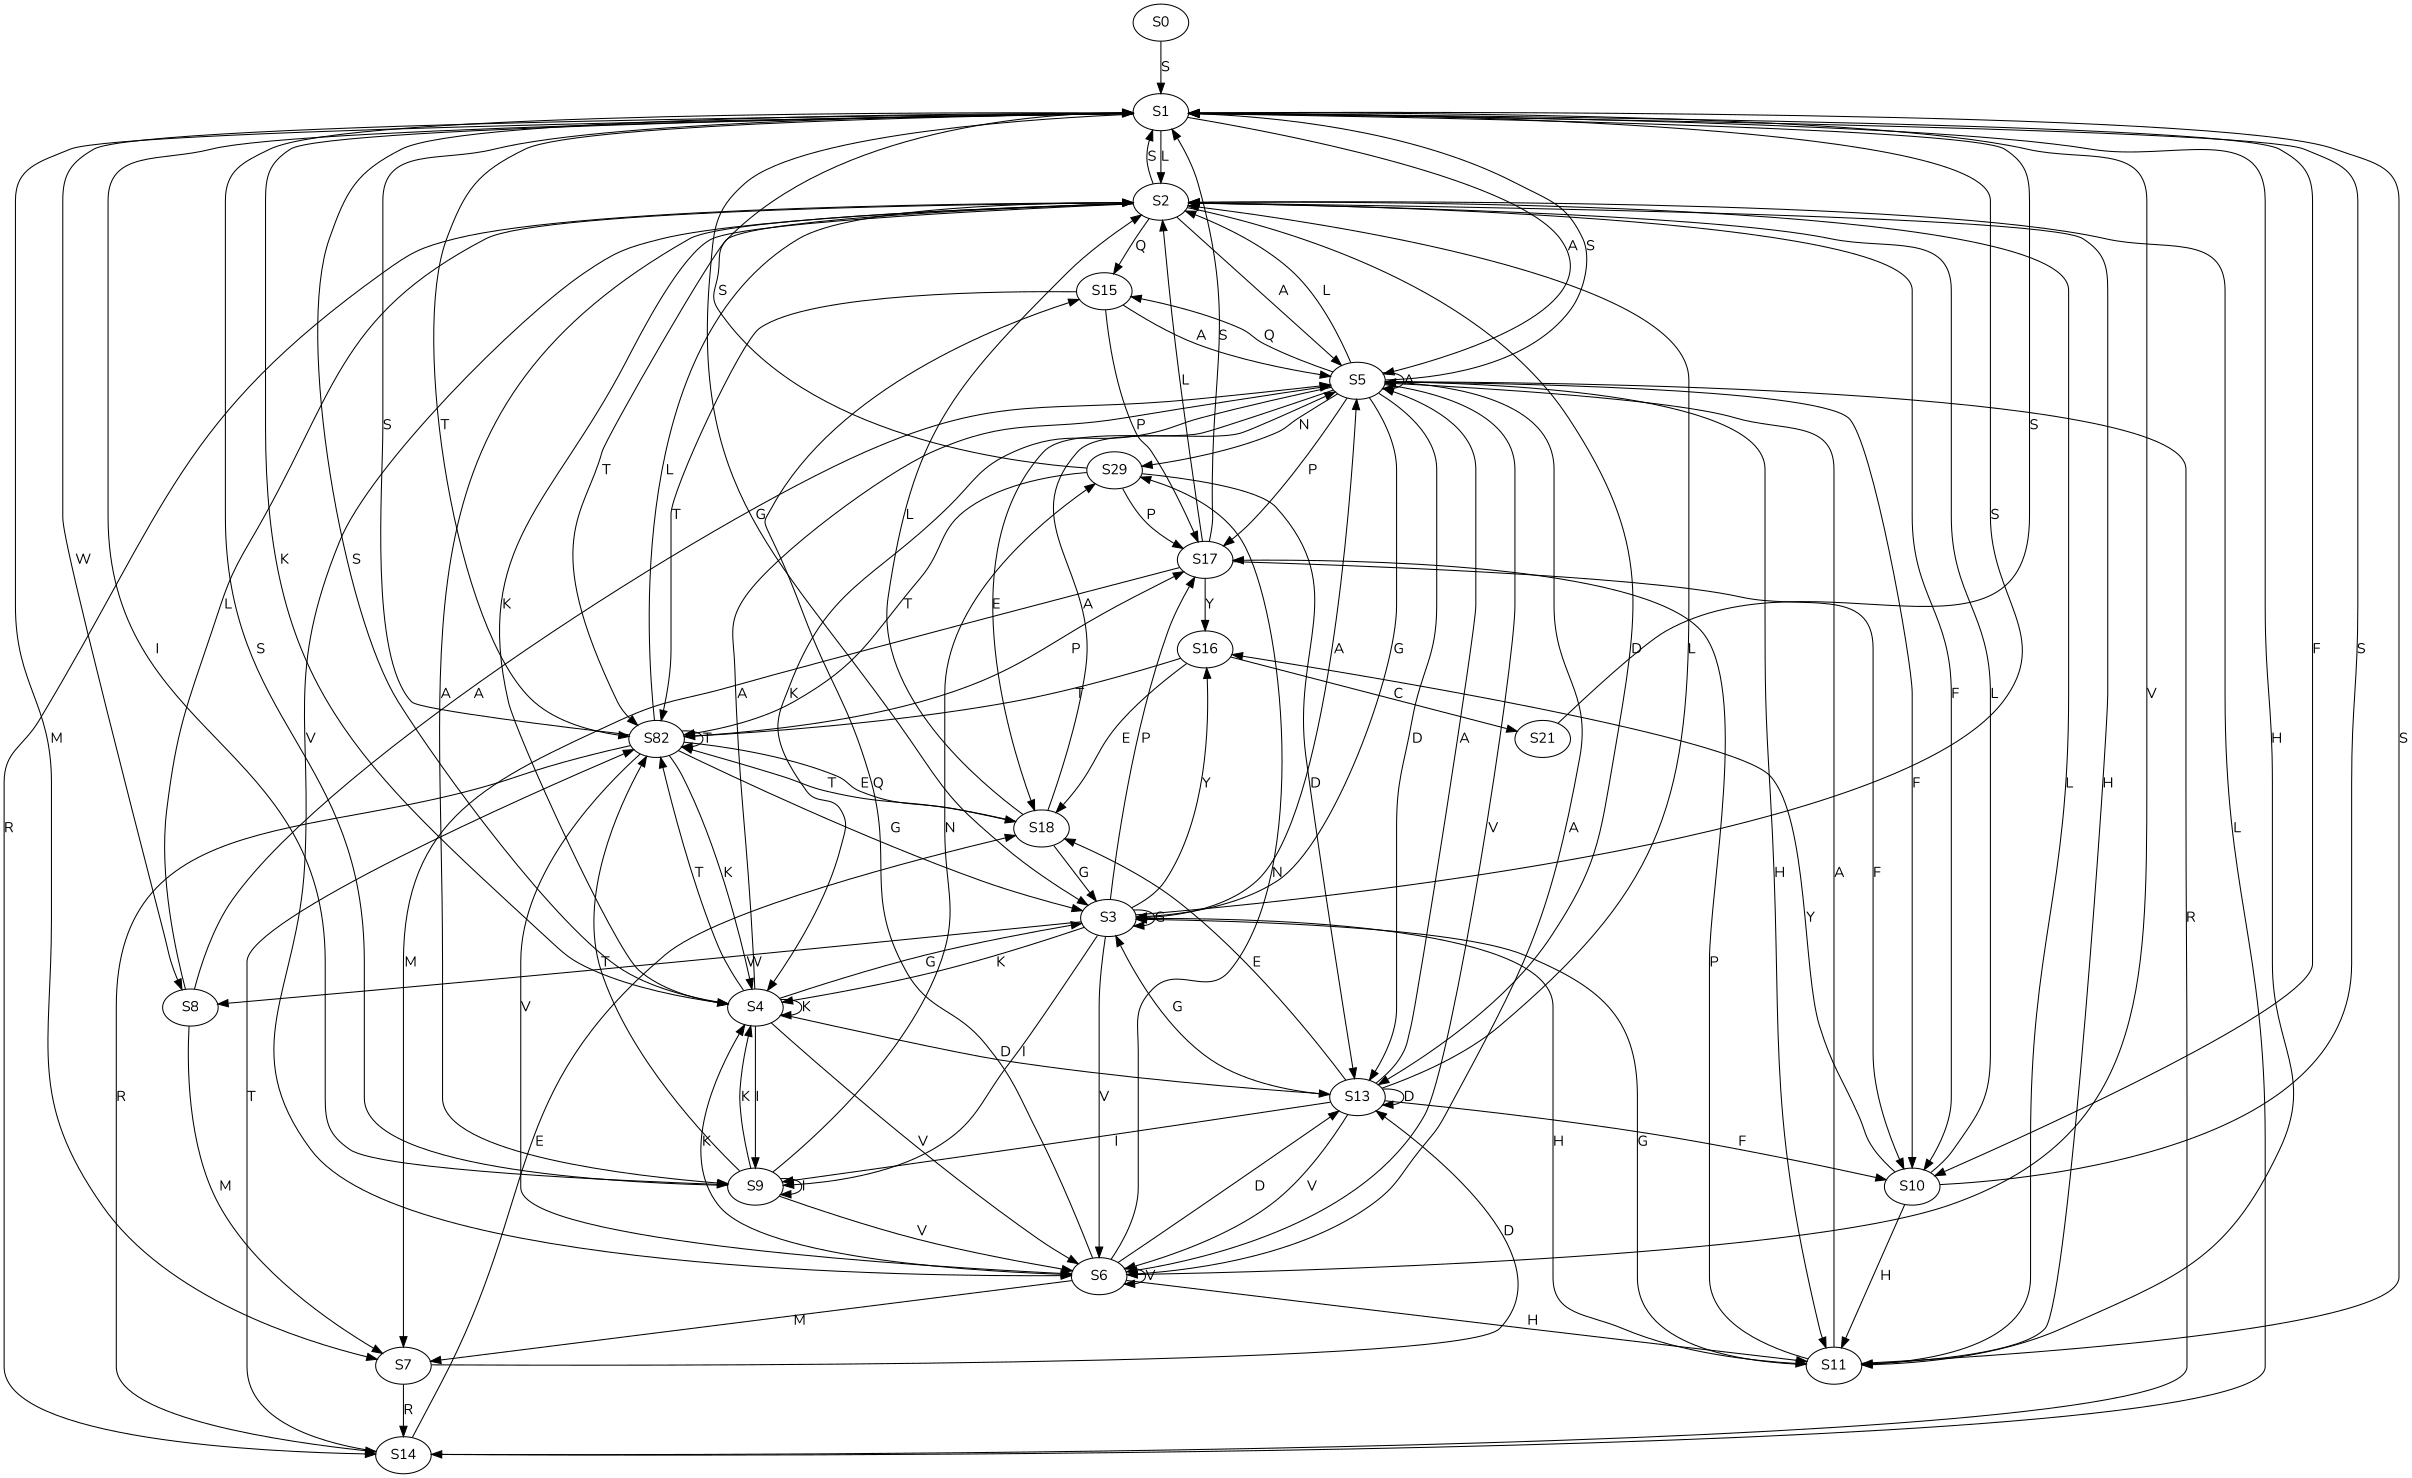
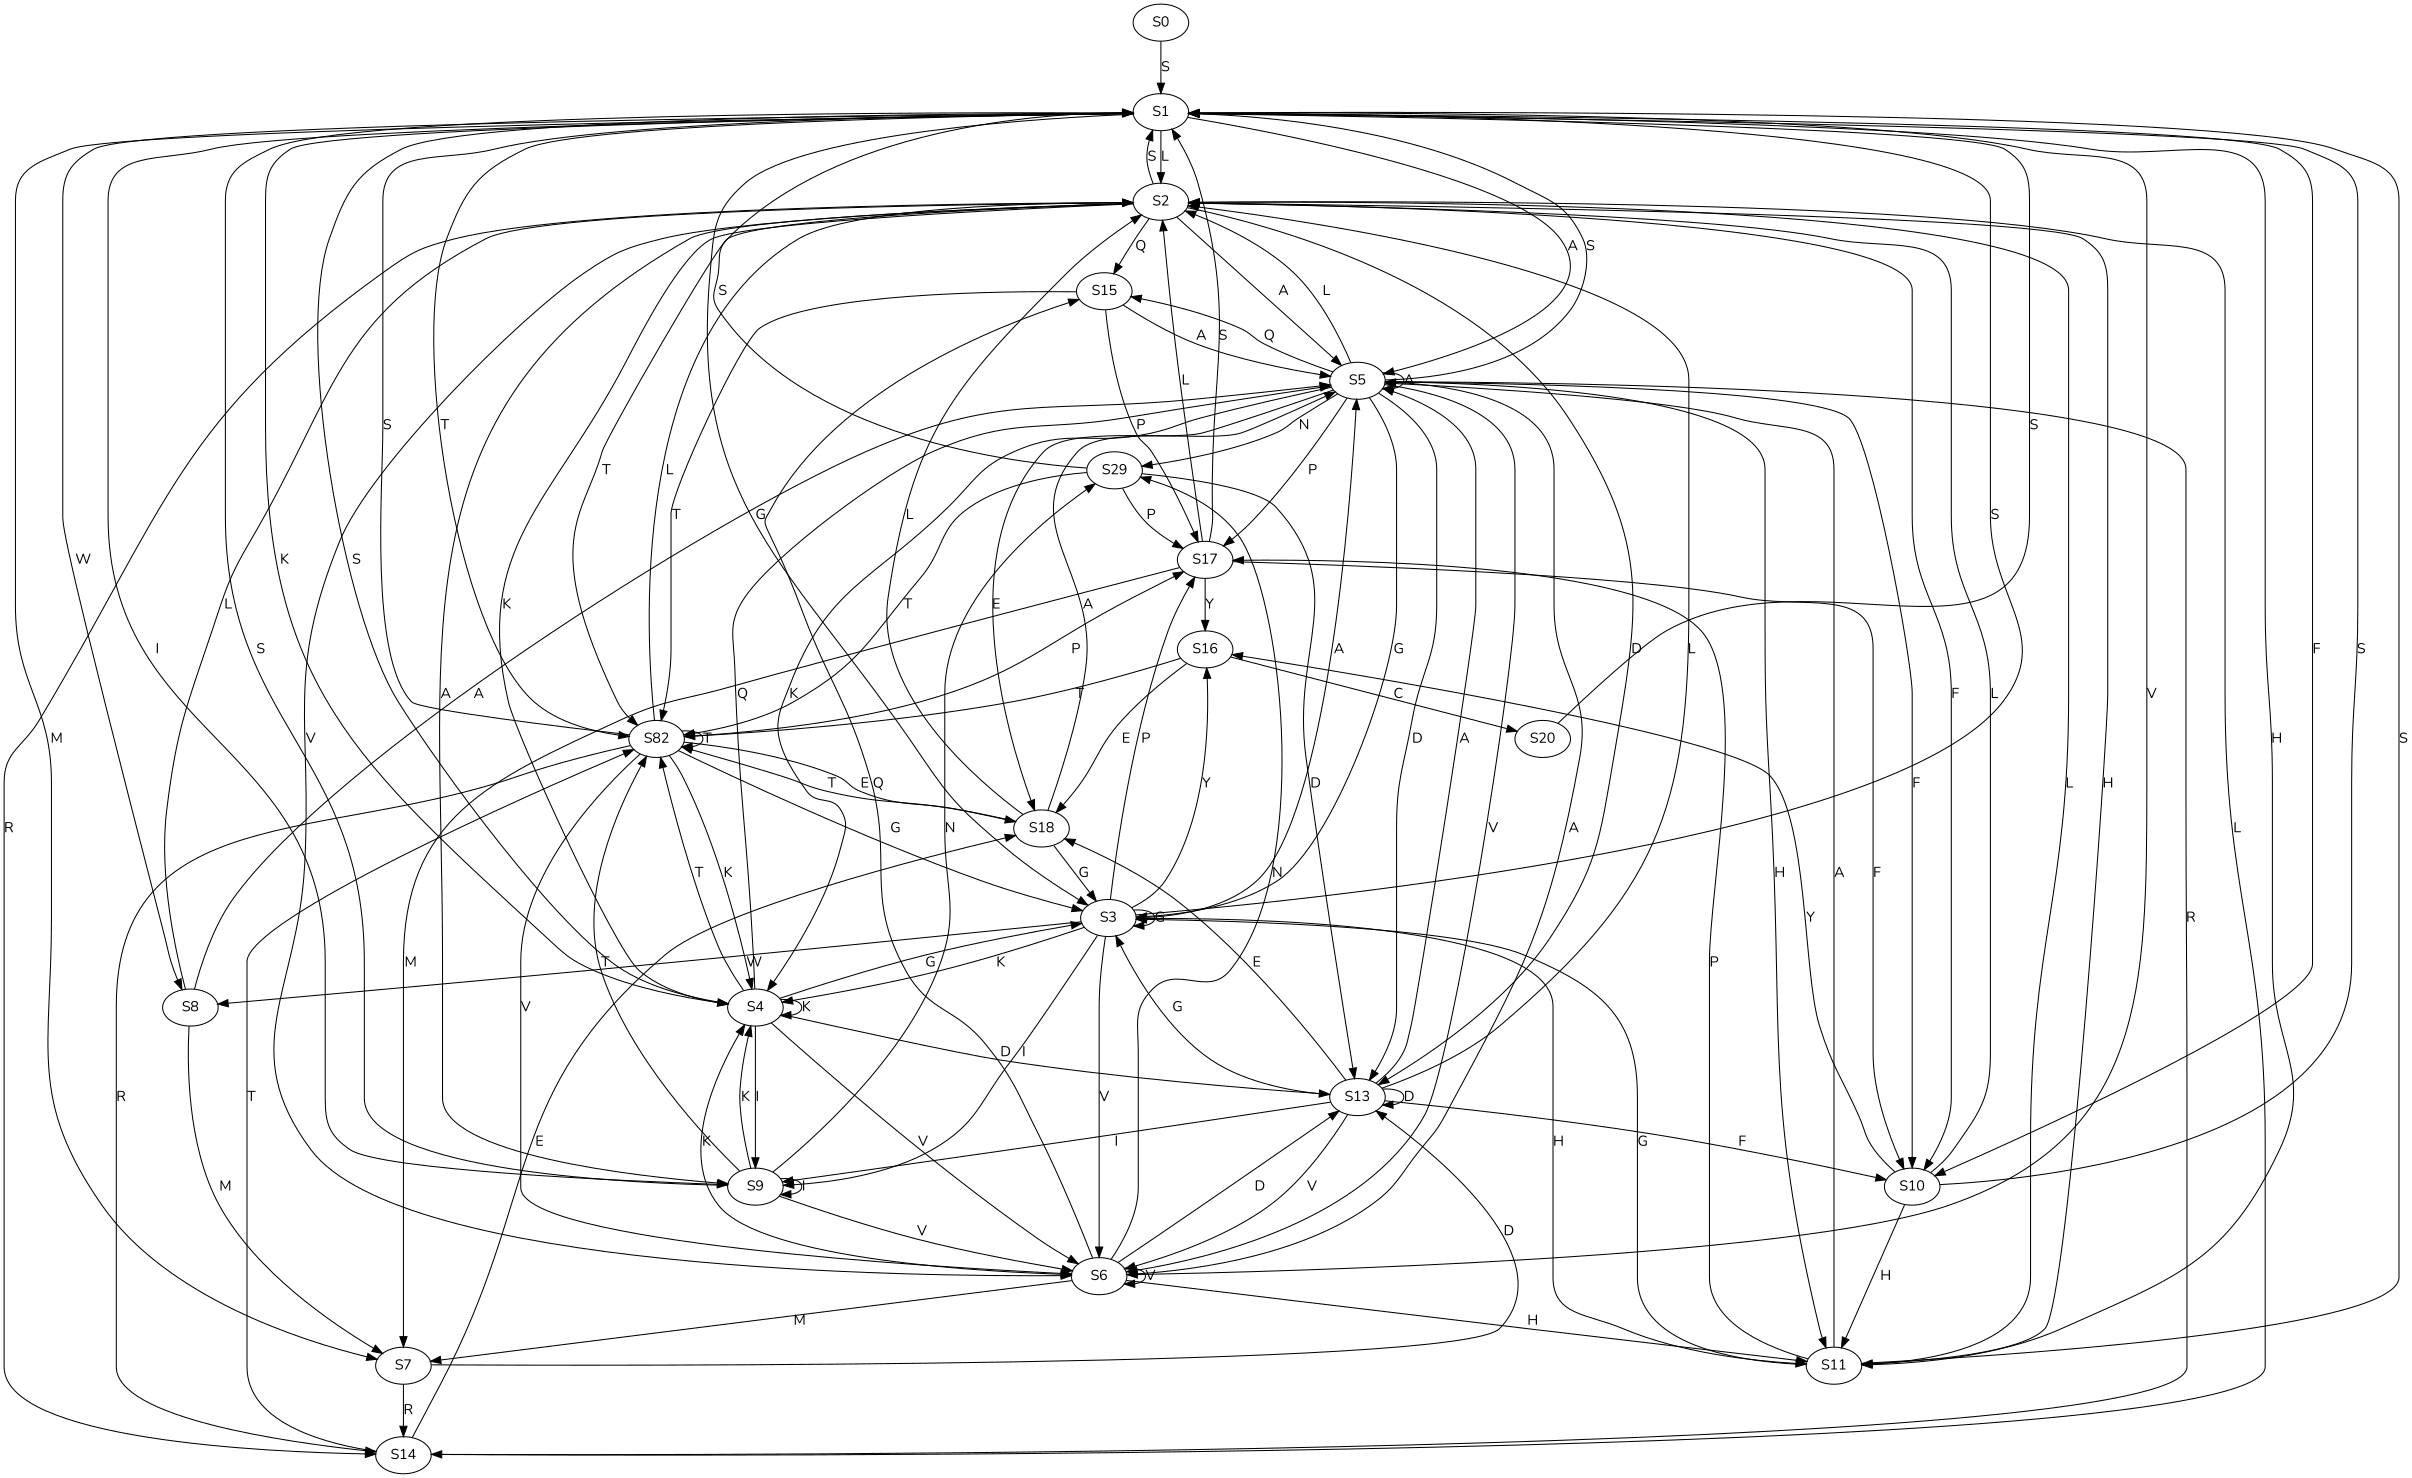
edge "S4" -> "S5": label "A" -> "Q"
node "S21": label "S21" -> "S20"
